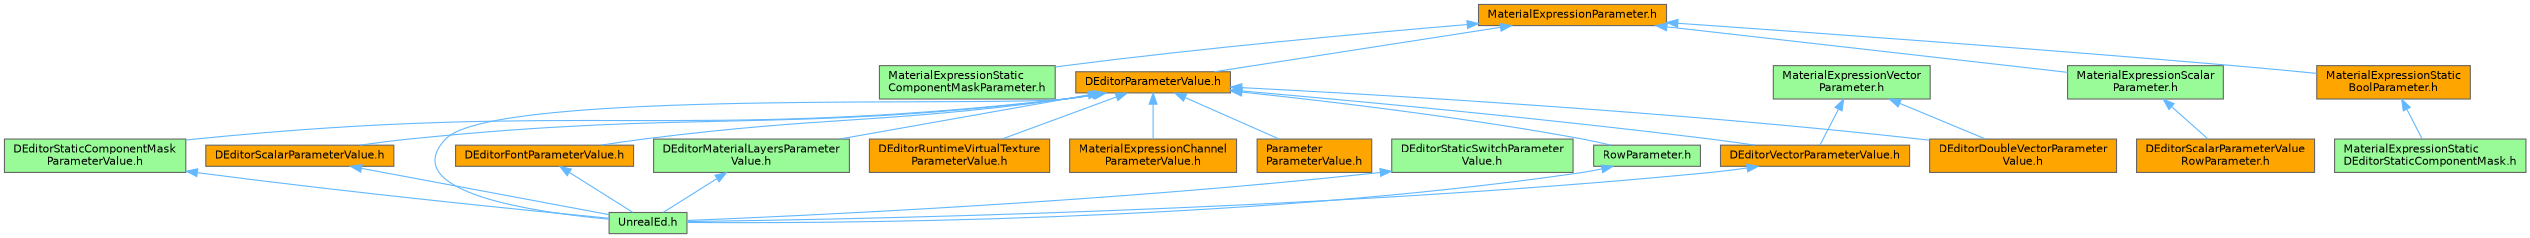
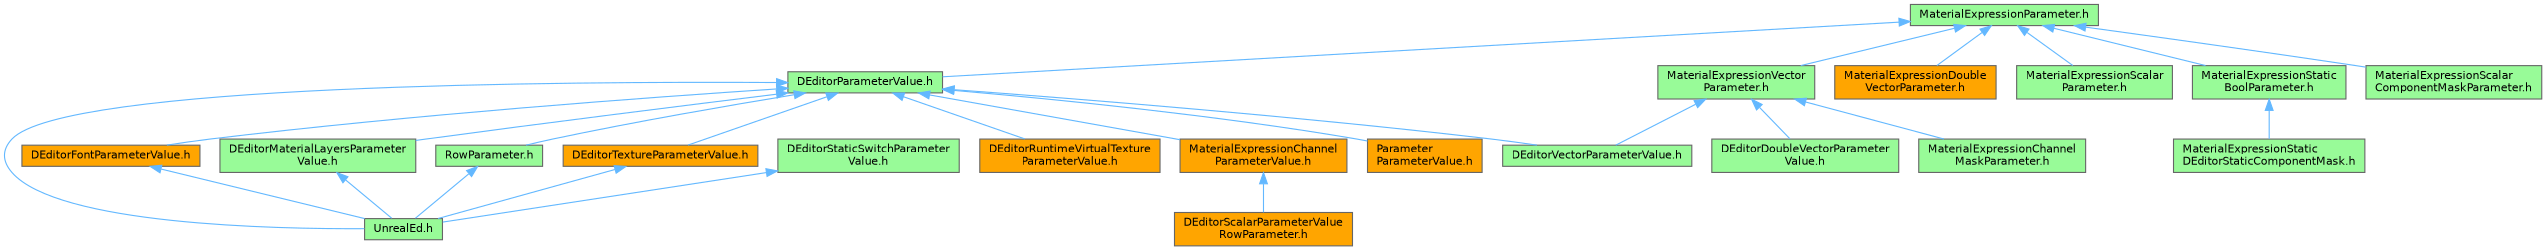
node "MaterialExpressionParameter.h": fillcolor orange -> palegreen
edge "MaterialExpressionVector Parameter.h" -> "MaterialExpressionParameter.h": added
node "MaterialExpressionStatic ComponentMaskParameter.h": label "MaterialExpressionStatic ComponentMaskParameter.h" -> "MaterialExpressionScalar ComponentMaskParameter.h"
node "DEditorParameterValue.h": fillcolor orange -> palegreen
node "MaterialExpressionDouble VectorParameter.h": added
node "MaterialExpressionStatic BoolParameter.h": fillcolor orange -> palegreen
edge "DEditorDoubleVectorParameter Value.h" -> "DEditorParameterValue.h": removed
edge "DEditorScalarParameterValue RowParameter.h" -> "MaterialExpressionScalar Parameter.h": now "DEditorScalarParameterValue RowParameter.h" -> "MaterialExpressionChannel ParameterValue.h"
node "DEditorStaticComponentMask ParameterValue.h": removed
node "DEditorScalarParameterValue.h": label "DEditorScalarParameterValue.h" -> "DEditorTextureParameterValue.h"
node "DEditorVectorParameterValue.h": fillcolor orange -> palegreen
node "MaterialExpressionChannel MaskParameter.h": added
node "DEditorDoubleVectorParameter Value.h": fillcolor orange -> palegreen
edge "UnrealEd.h" -> "DEditorVectorParameterValue.h": removed
